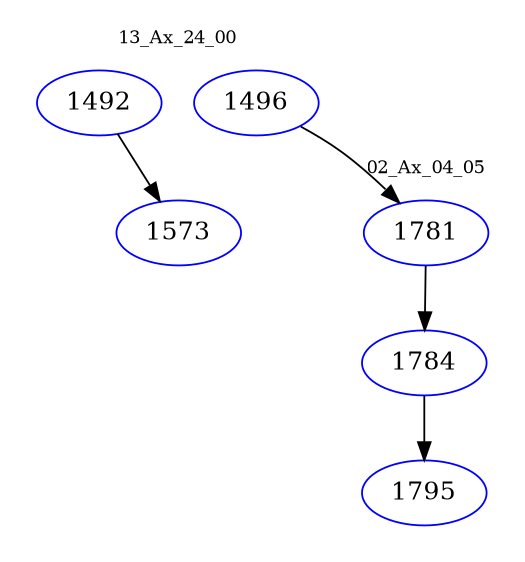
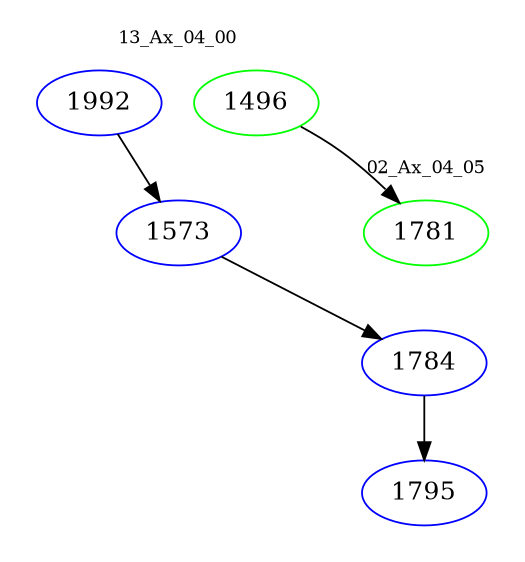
cluster "13_Ax_24_00": label "13_Ax_24_00" -> "13_Ax_04_00"
node "1492": label "1492" -> "1992"
node "1496": color blue -> green
node "1781": color blue -> green
edge "1781" -> "1784": now "1573" -> "1784"
